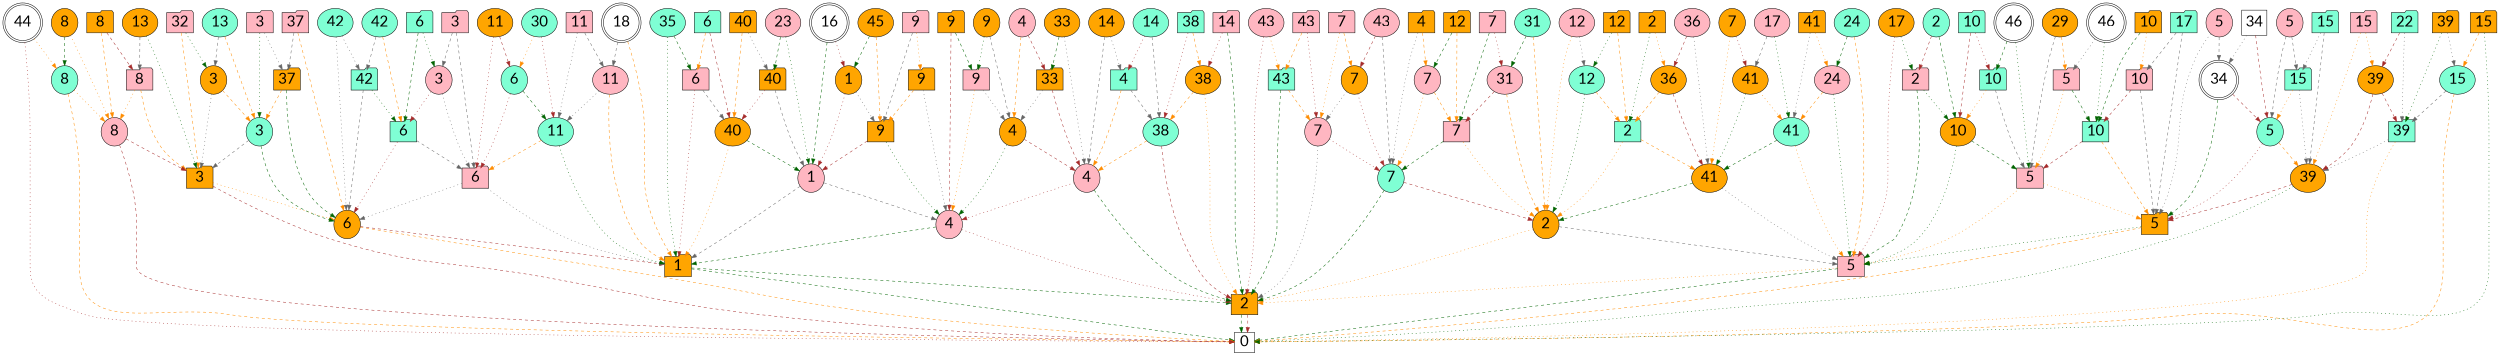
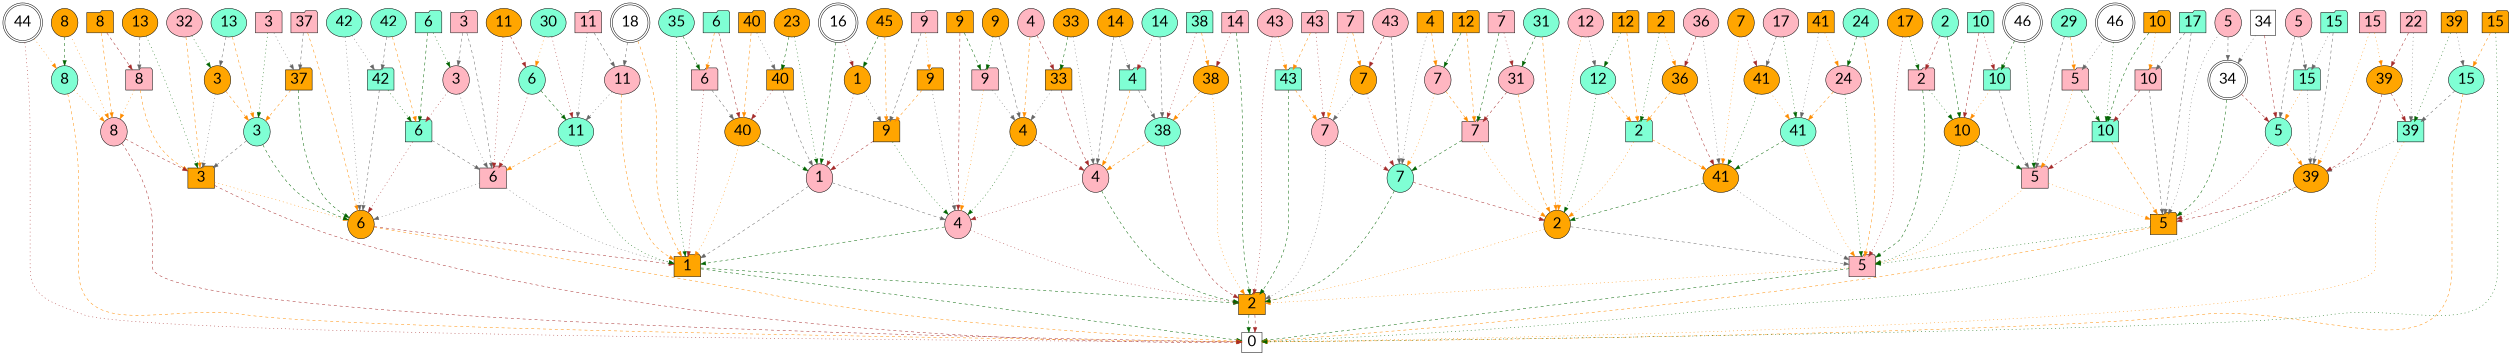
node "32": shape folder -> ellipse
node "23": fillcolor lightpink -> orange
node "29": fillcolor orange -> aquamarine
node "22": fillcolor aquamarine -> lightpink
